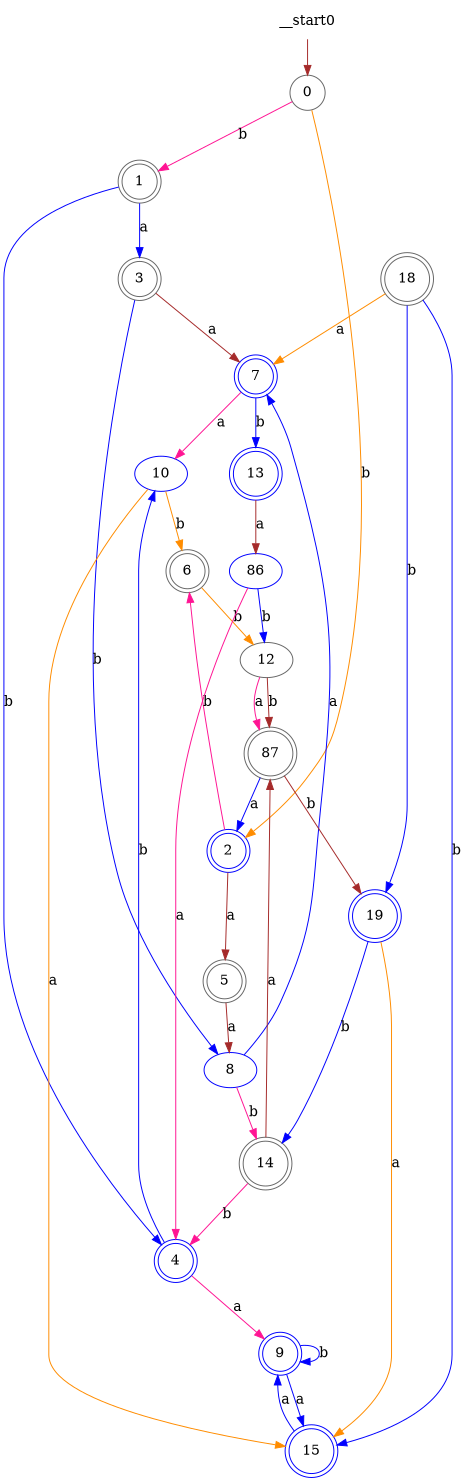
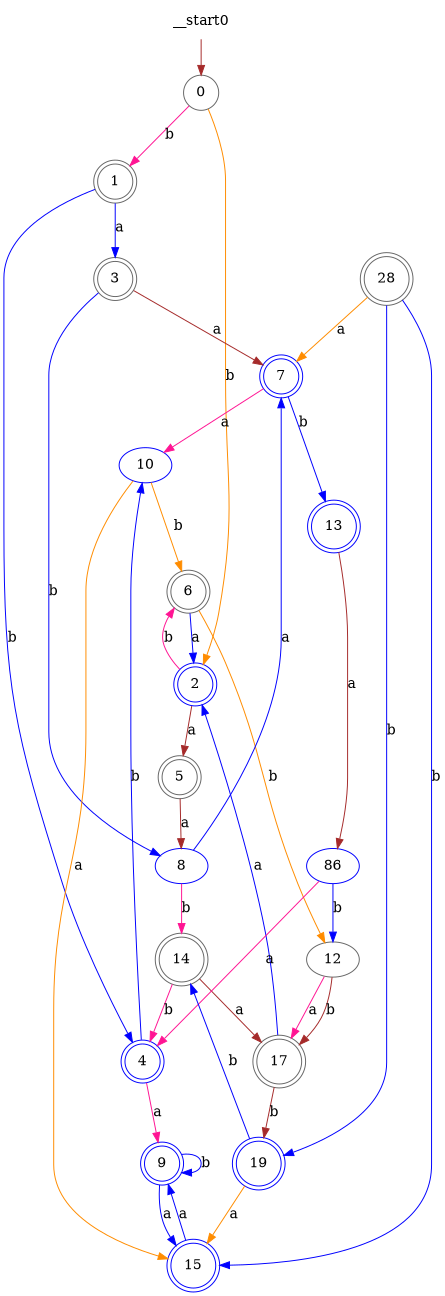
node "18": label "18" -> "28"
edge "6" -> "2": added, label "a"
node "87": label "87" -> "17"
